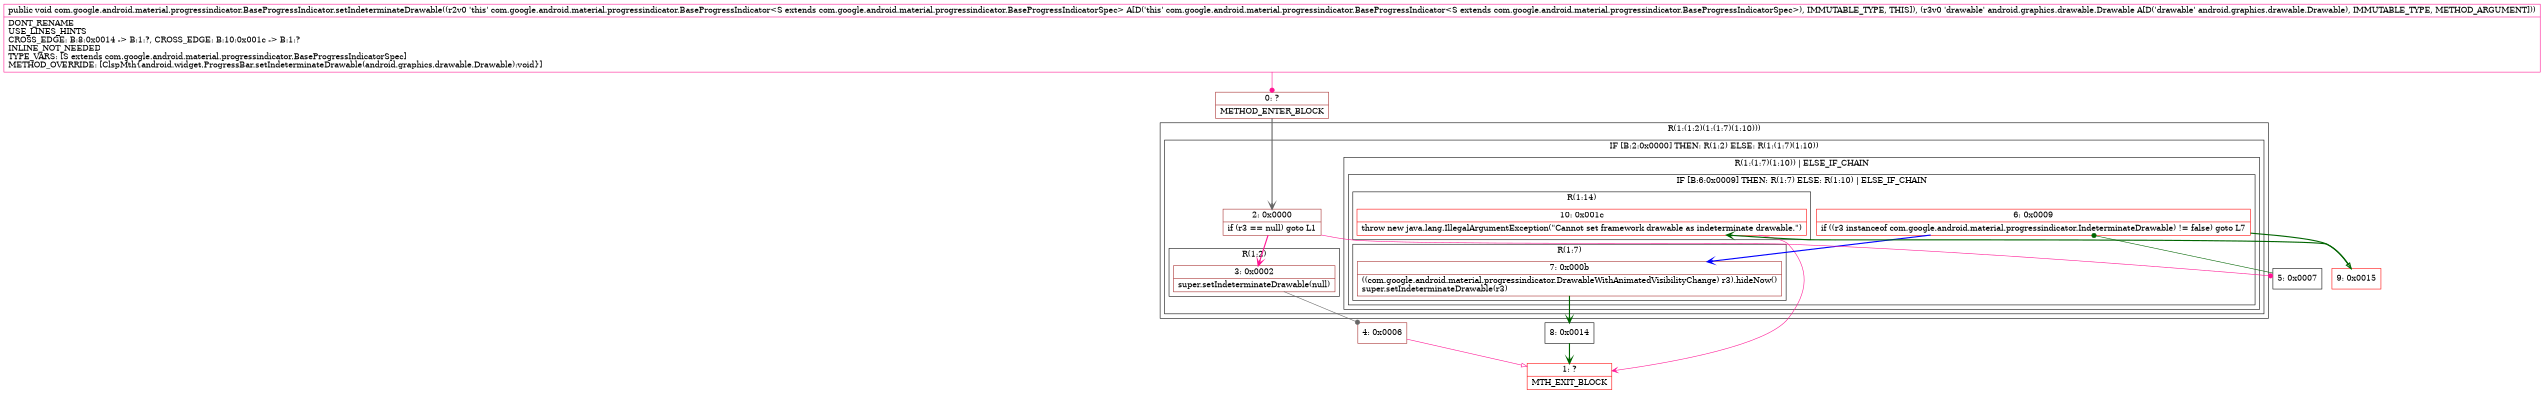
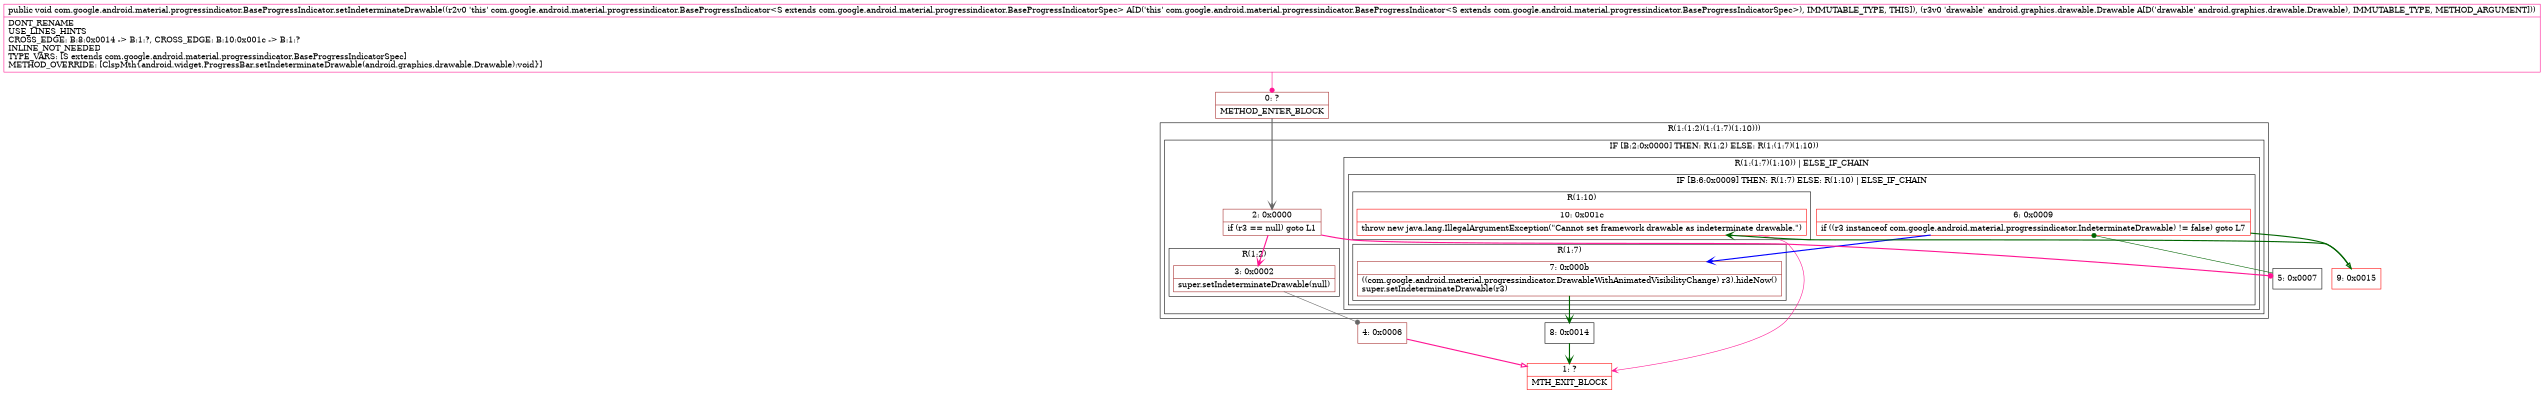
cluster "R(1:14)": label "R(1:14)" -> "R(1:10)"
edge "2: 0x0000" -> "5: 0x0007": style solid -> bold
edge "4: 0x0006" -> "1: ?": style solid -> bold
